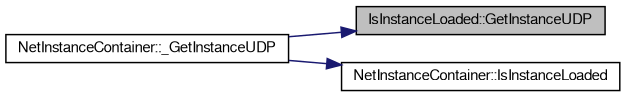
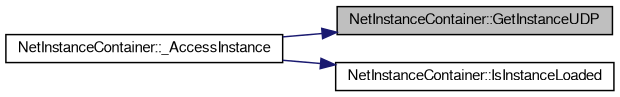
node "IsInstanceLoaded::GetInstanceUDP": label "IsInstanceLoaded::GetInstanceUDP" -> "NetInstanceContainer::GetInstanceUDP"
node "NetInstanceContainer::_GetInstanceUDP": label "NetInstanceContainer::_GetInstanceUDP" -> "NetInstanceContainer::_AccessInstance"
